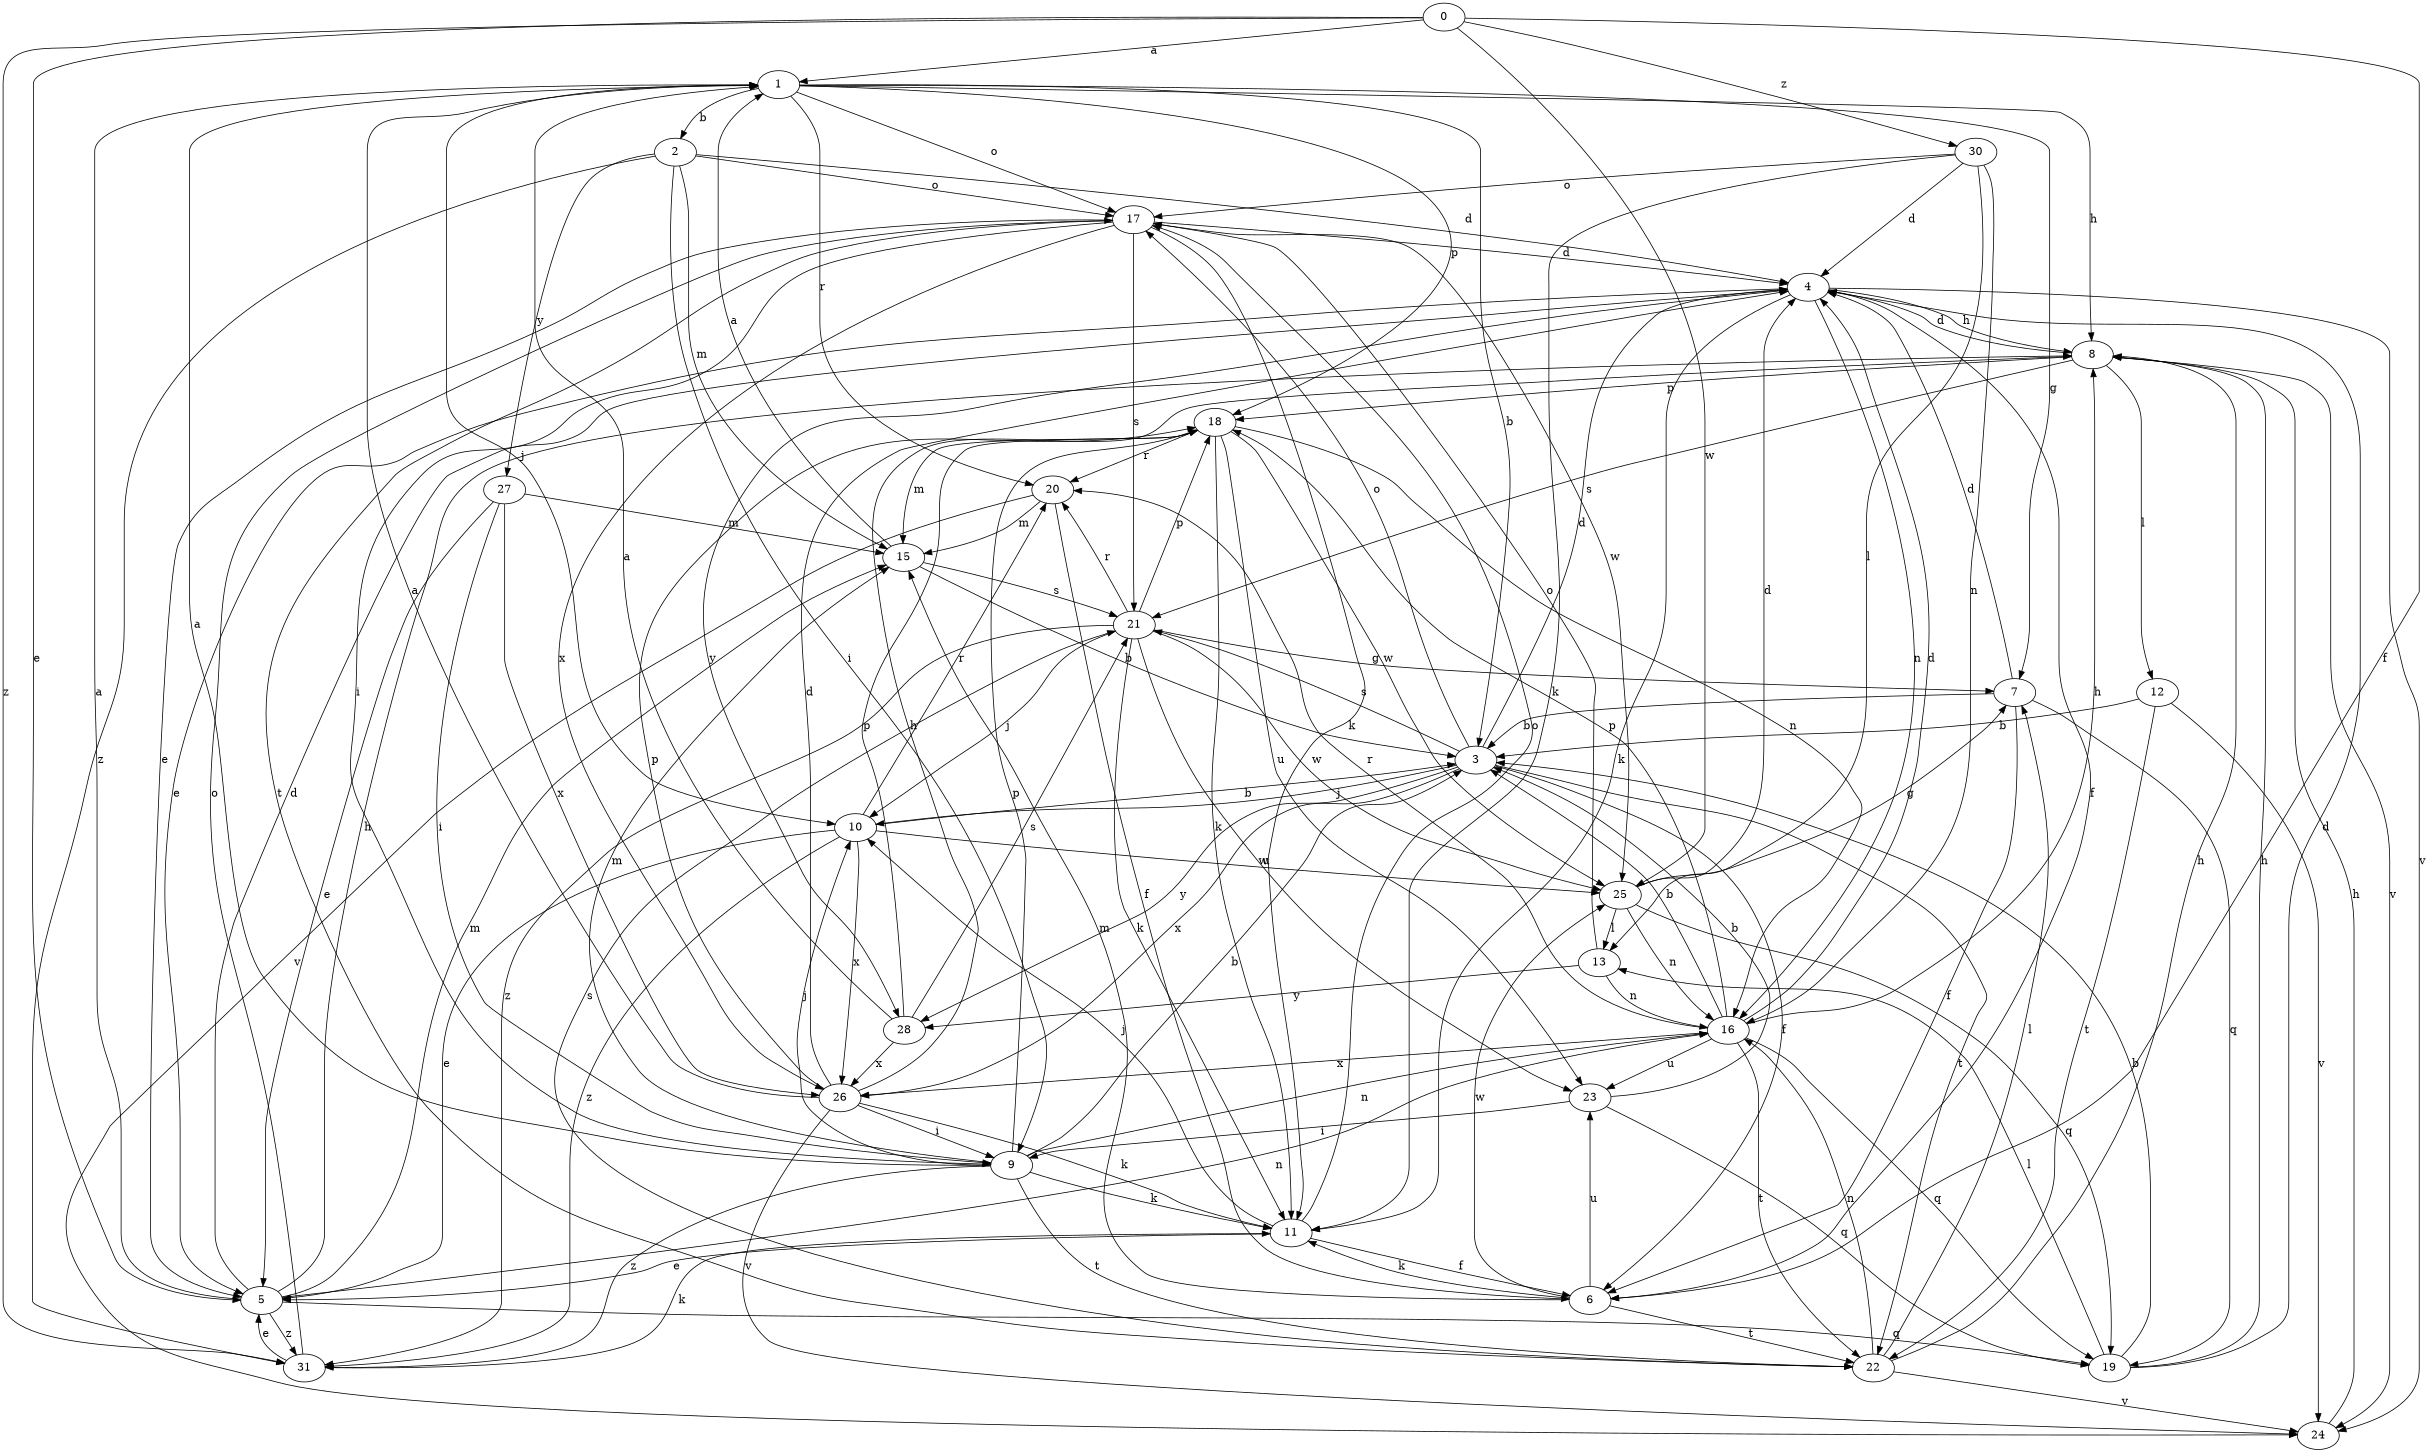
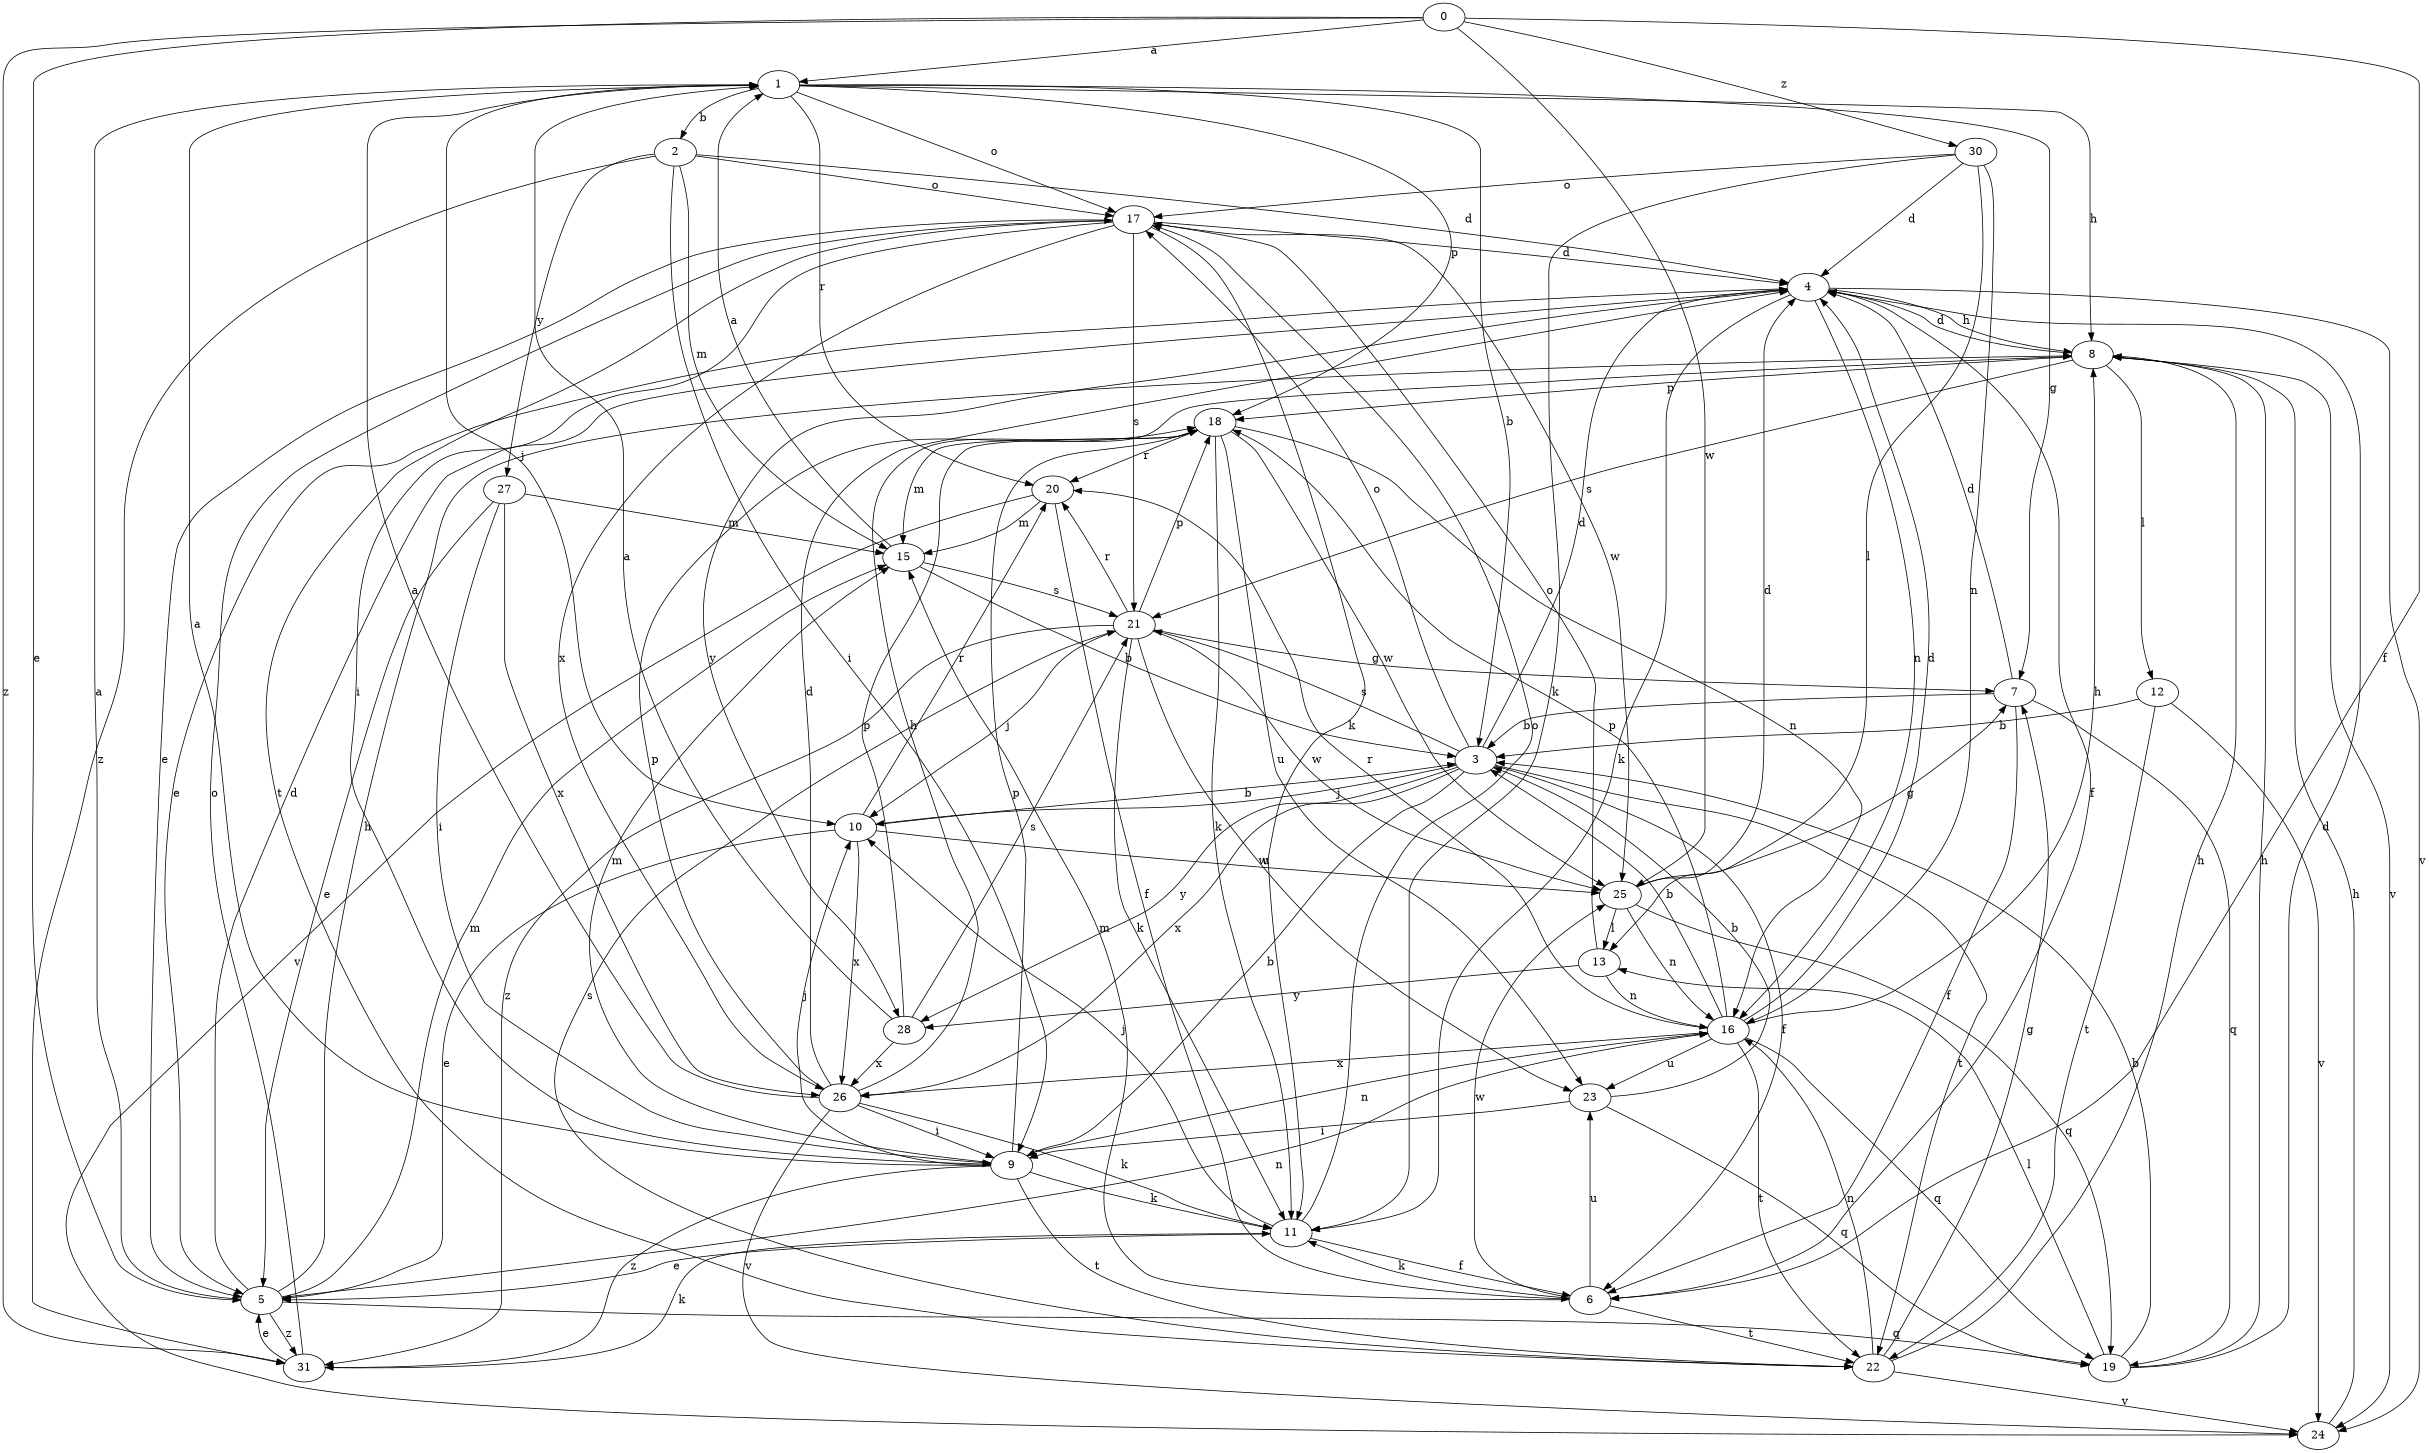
edge "9" -> "3": reversed
edge "22" -> "7": label "l" -> "g"
edge "10" -> "31": removed, label "z"
